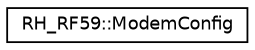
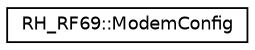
node "RH_RF59::ModemConfig": label "RH_RF59::ModemConfig" -> "RH_RF69::ModemConfig"
